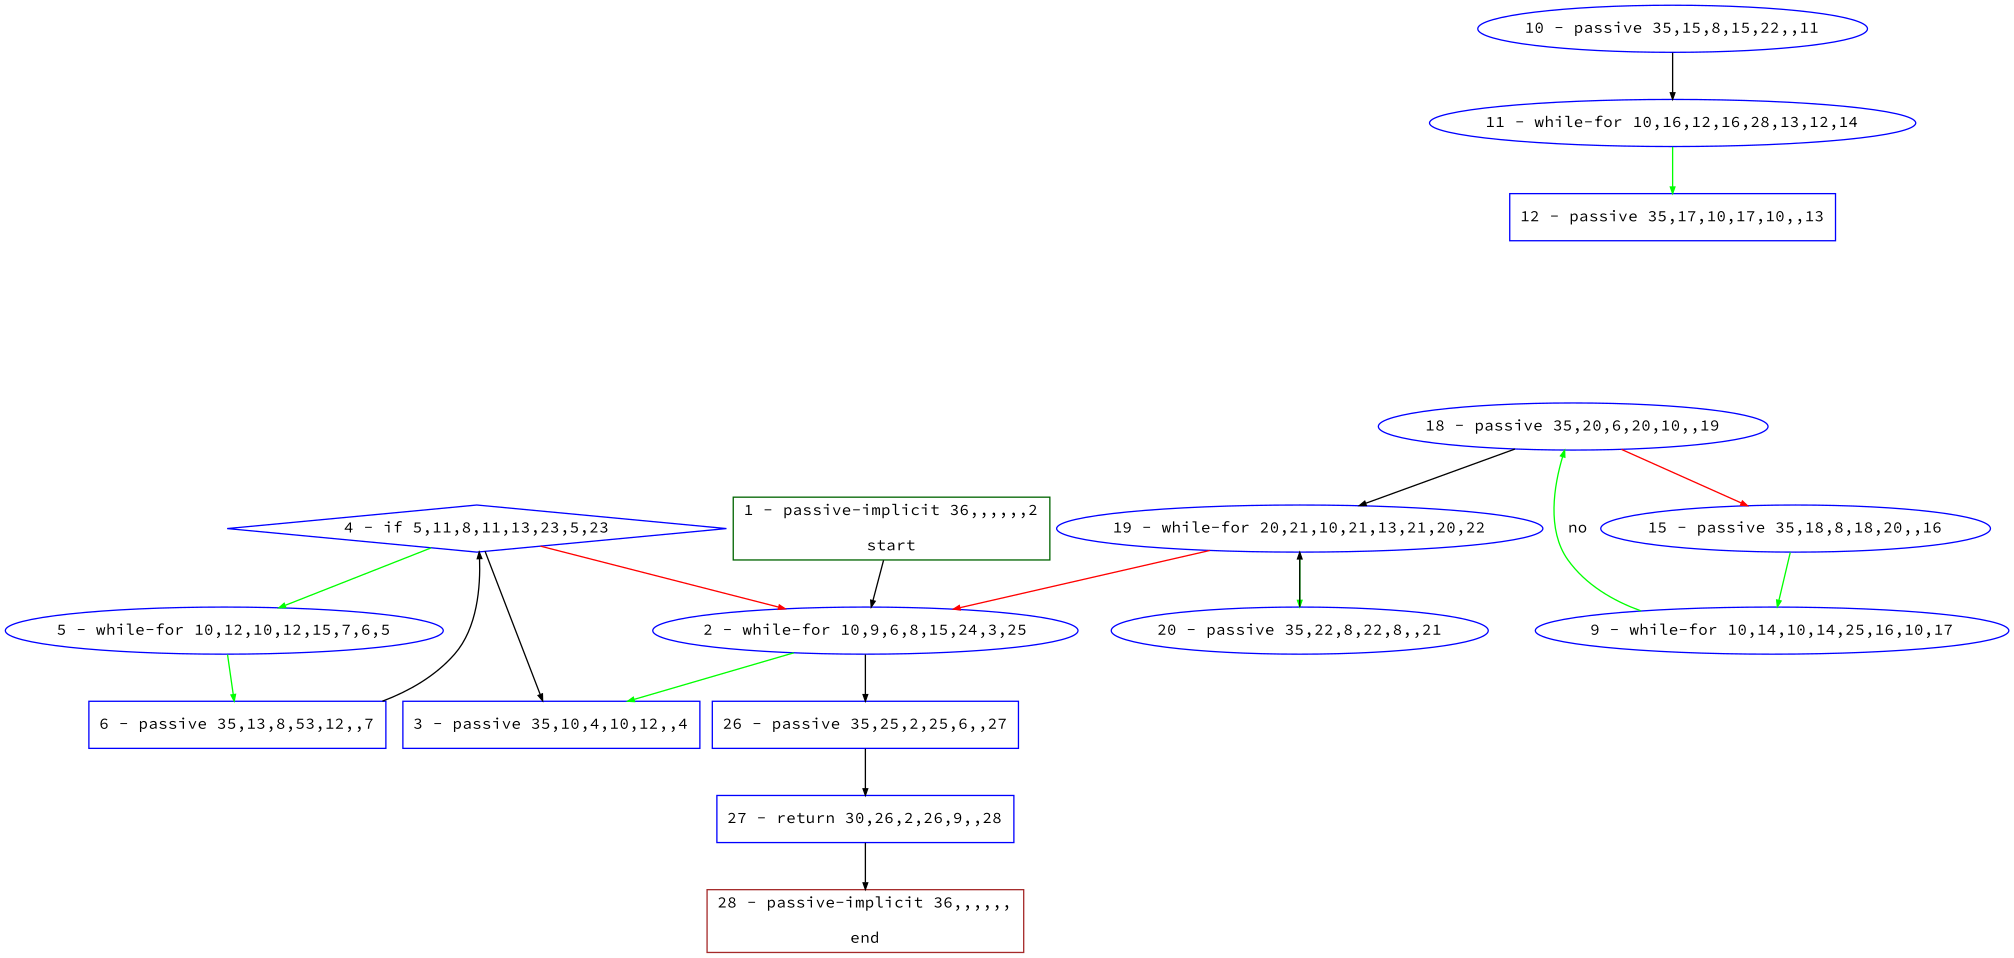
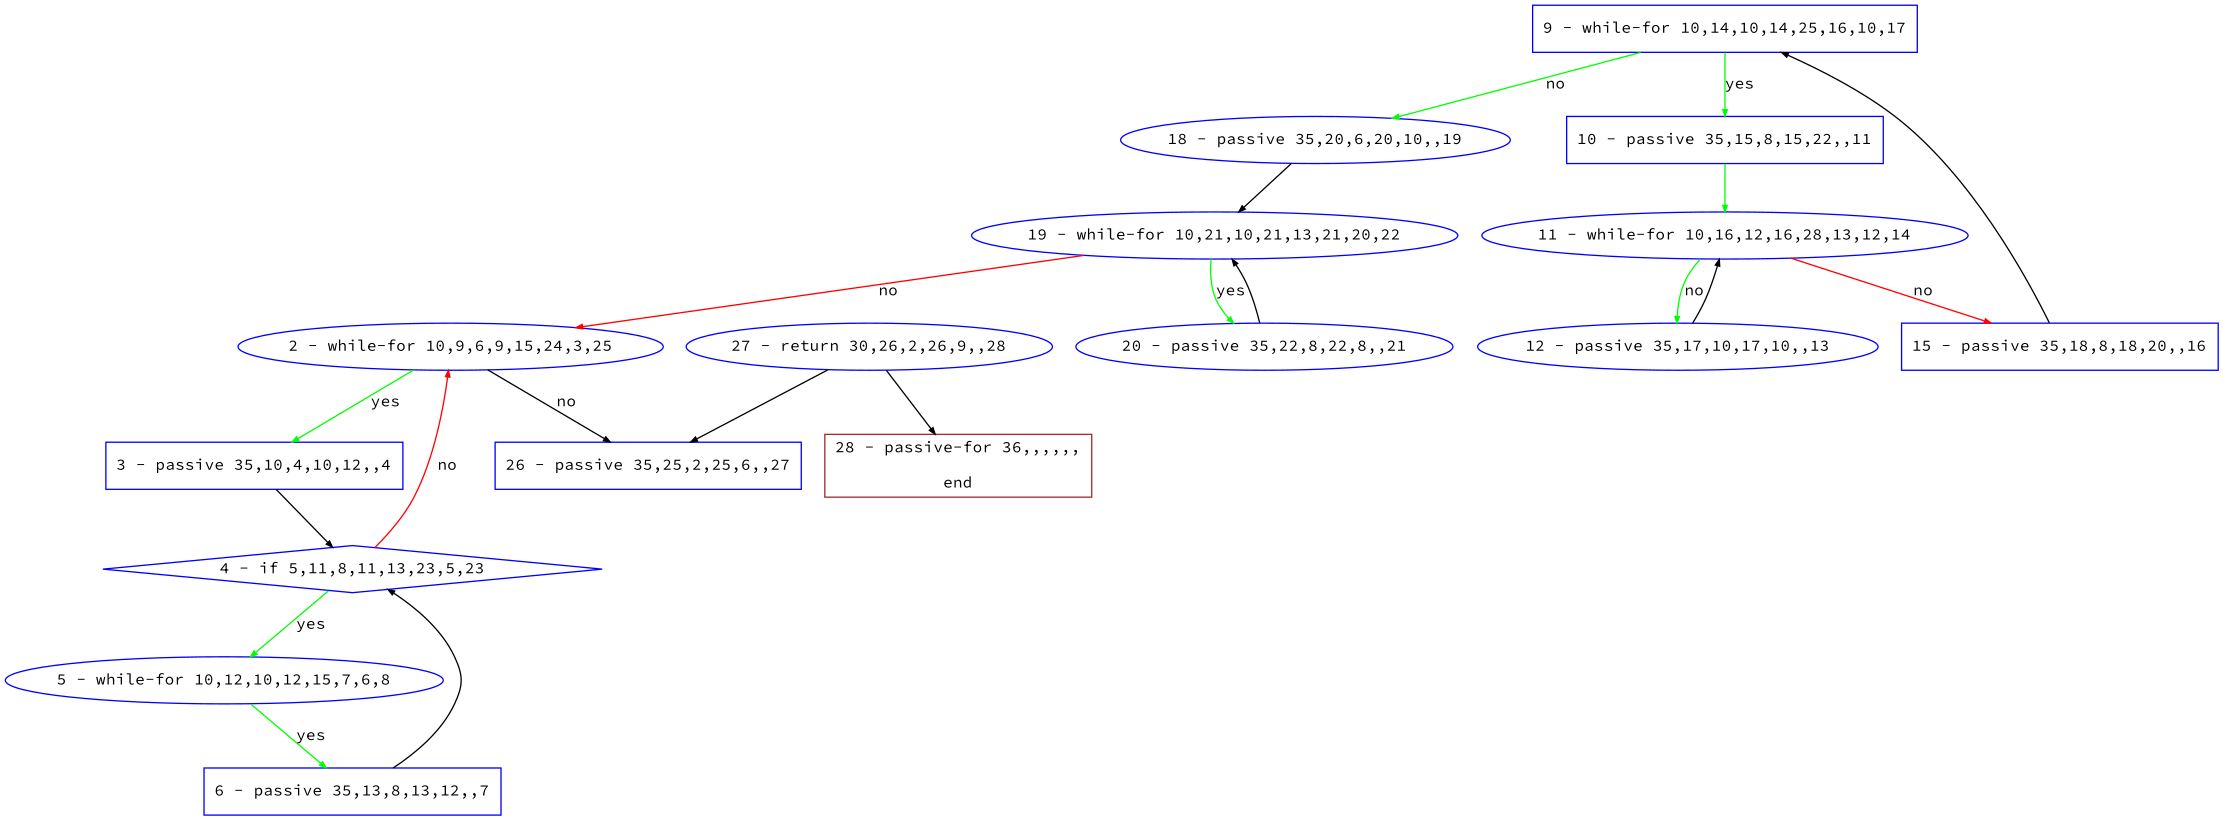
node "10 - passive 35,15,8,15,22,,11": shape ellipse -> box
edge "10 - passive 35,15,8,15,22,,11" -> "11 - while-for 10,16,12,16,28,13,12,14": color #000000 -> #00ff00
edge "9 - while-for 10,14,10,14,25,16,10,17" -> "10 - passive 35,15,8,15,22,,11": added, label "yes"
node "12 - passive 35,17,10,17,10,,13": shape box -> ellipse
edge "11 - while-for 10,16,12,16,28,13,12,14" -> "12 - passive 35,17,10,17,10,,13": label "yes" -> "no"
edge "12 - passive 35,17,10,17,10,,13" -> "11 - while-for 10,16,12,16,28,13,12,14": added
edge "18 - passive 35,20,6,20,10,,19" -> "15 - passive 35,18,8,18,20,,16": now "11 - while-for 10,16,12,16,28,13,12,14" -> "15 - passive 35,18,8,18,20,,16"
node "1 - passive-implicit 36,,,,,,2 start": removed
node "19 - while-for 20,21,10,21,13,21,20,22": label "19 - while-for 20,21,10,21,13,21,20,22" -> "19 - while-for 10,21,10,21,13,21,20,22"
node "15 - passive 35,18,8,18,20,,16": shape ellipse -> box
edge "15 - passive 35,18,8,18,20,,16" -> "9 - while-for 10,14,10,14,25,16,10,17": color #00ff00 -> #000000
edge "4 - if 5,11,8,11,13,23,5,23" -> "3 - passive 35,10,4,10,12,,4": reversed
node "5 - while-for 10,12,10,12,15,7,6,5": label "5 - while-for 10,12,10,12,15,7,6,5" -> "5 - while-for 10,12,10,12,15,7,6,8"
node "2 - while-for 10,9,6,8,15,24,3,25": label "2 - while-for 10,9,6,8,15,24,3,25" -> "2 - while-for 10,9,6,9,15,24,3,25"
node "9 - while-for 10,14,10,14,25,16,10,17": shape ellipse -> box
node "6 - passive 35,13,8,53,12,,7": label "6 - passive 35,13,8,53,12,,7" -> "6 - passive 35,13,8,13,12,,7"
edge "26 - passive 35,25,2,25,6,,27" -> "27 - return 30,26,2,26,9,,28": reversed
node "27 - return 30,26,2,26,9,,28": shape box -> ellipse
node "28 - passive-implicit 36,,,,,, end": label "28 - passive-implicit 36,,,,,, end" -> "28 - passive-for 36,,,,,, end"
